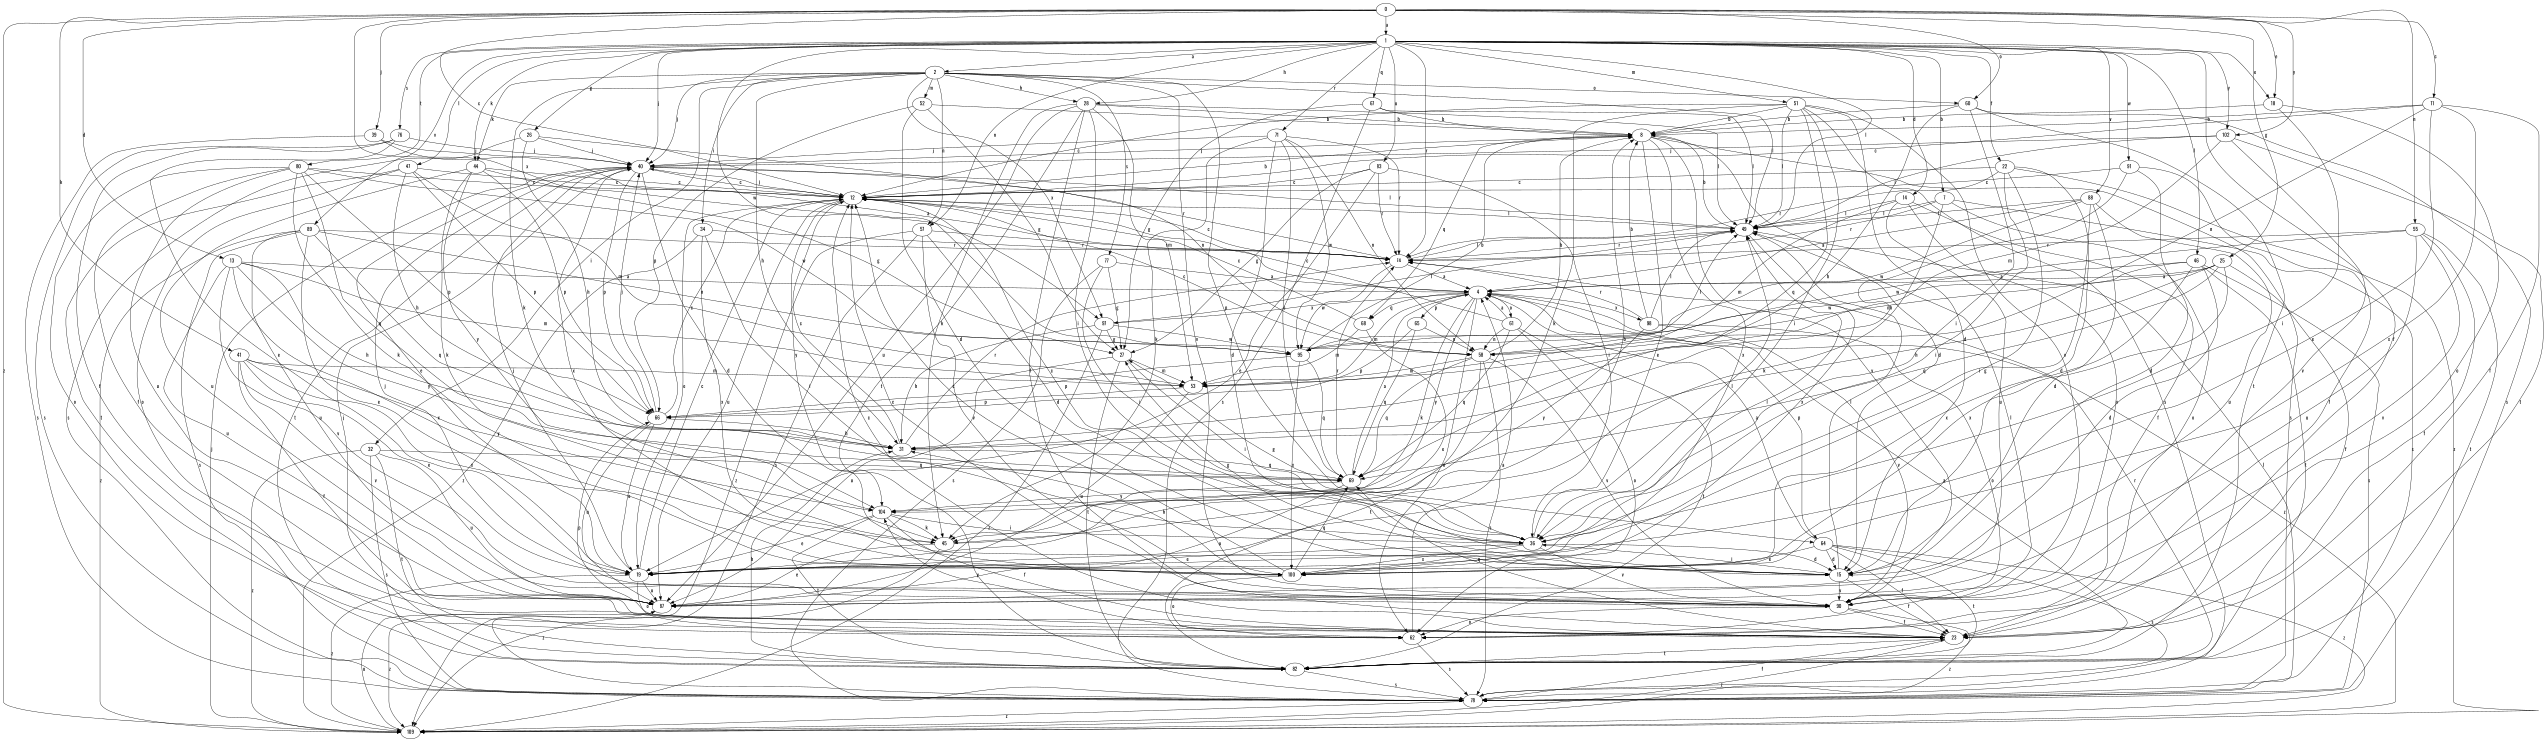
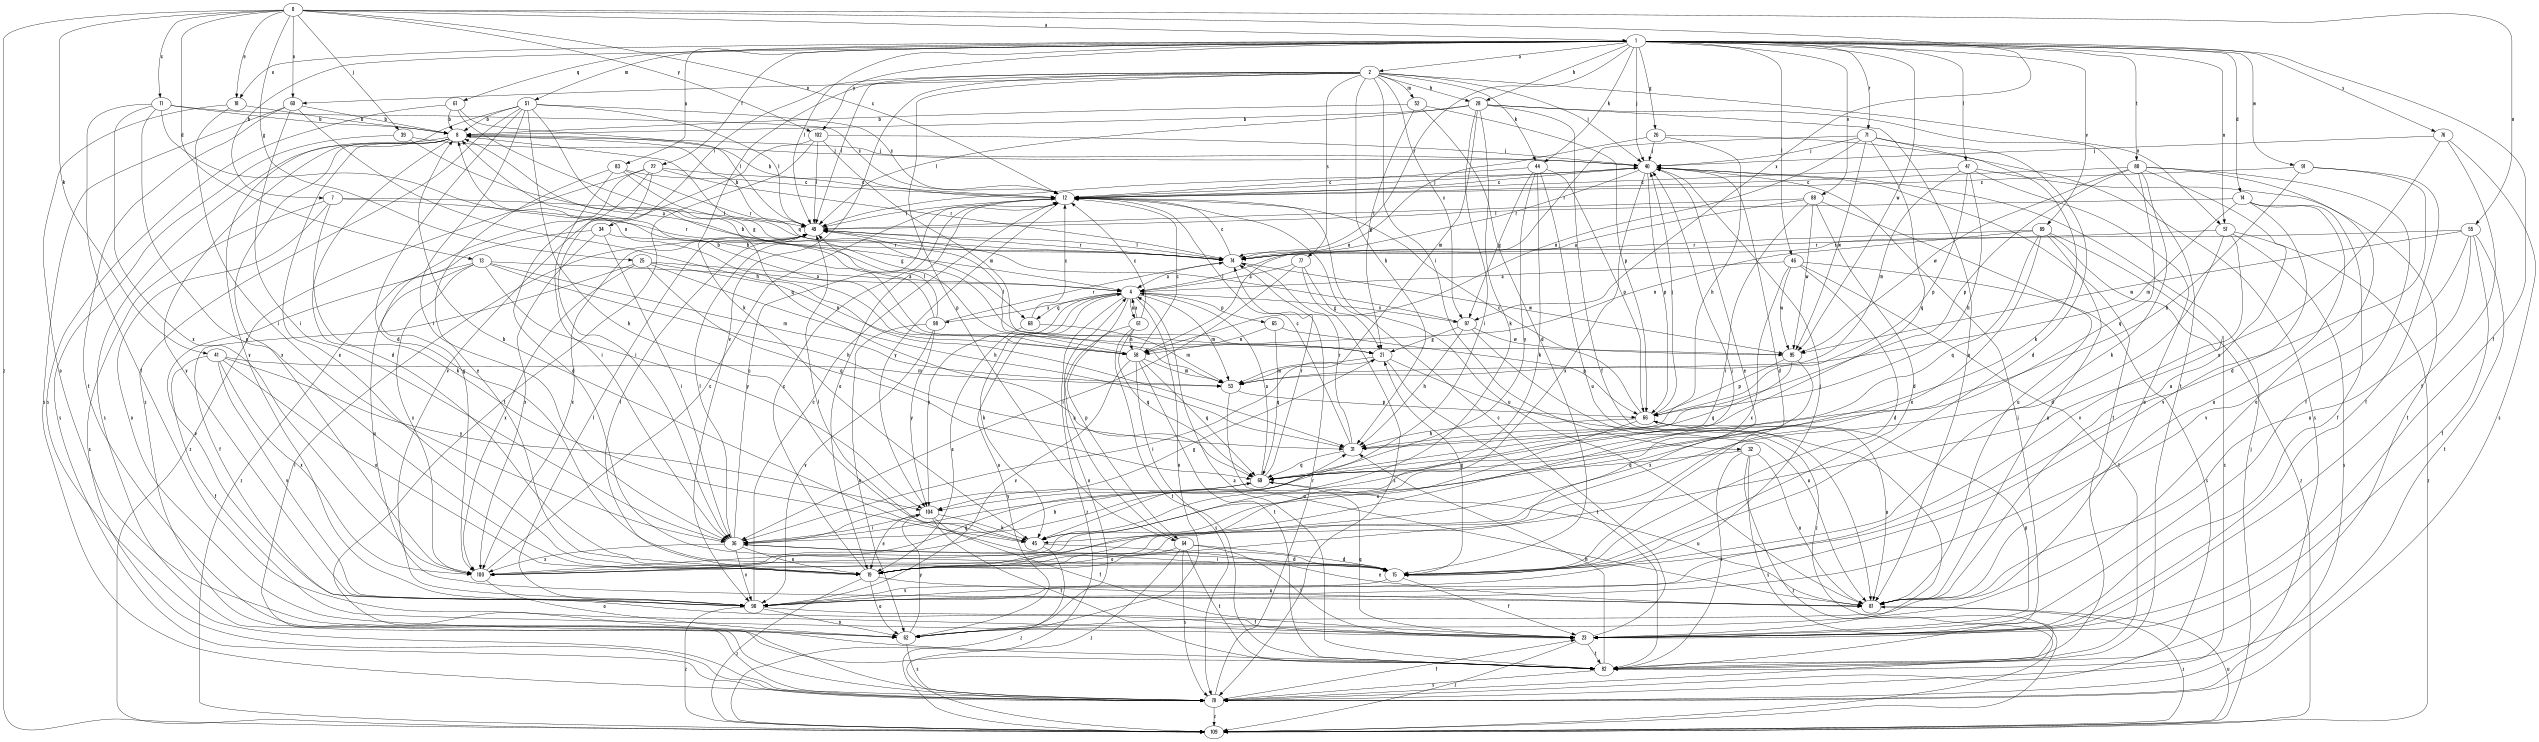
edge "44" -> "27": now "44" -> "97"
edge "71" -> "69": label "s" -> "q"
